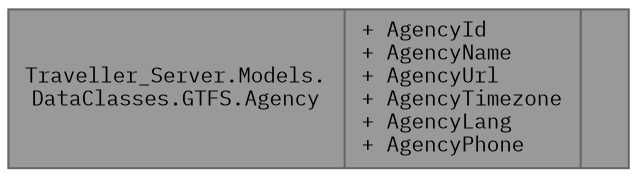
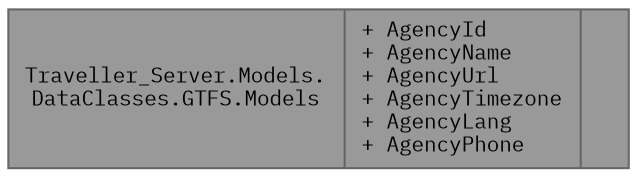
node "Traveller_Server.Models.": text "DataClasses.GTFS.Agency" -> "DataClasses.GTFS.Models"
